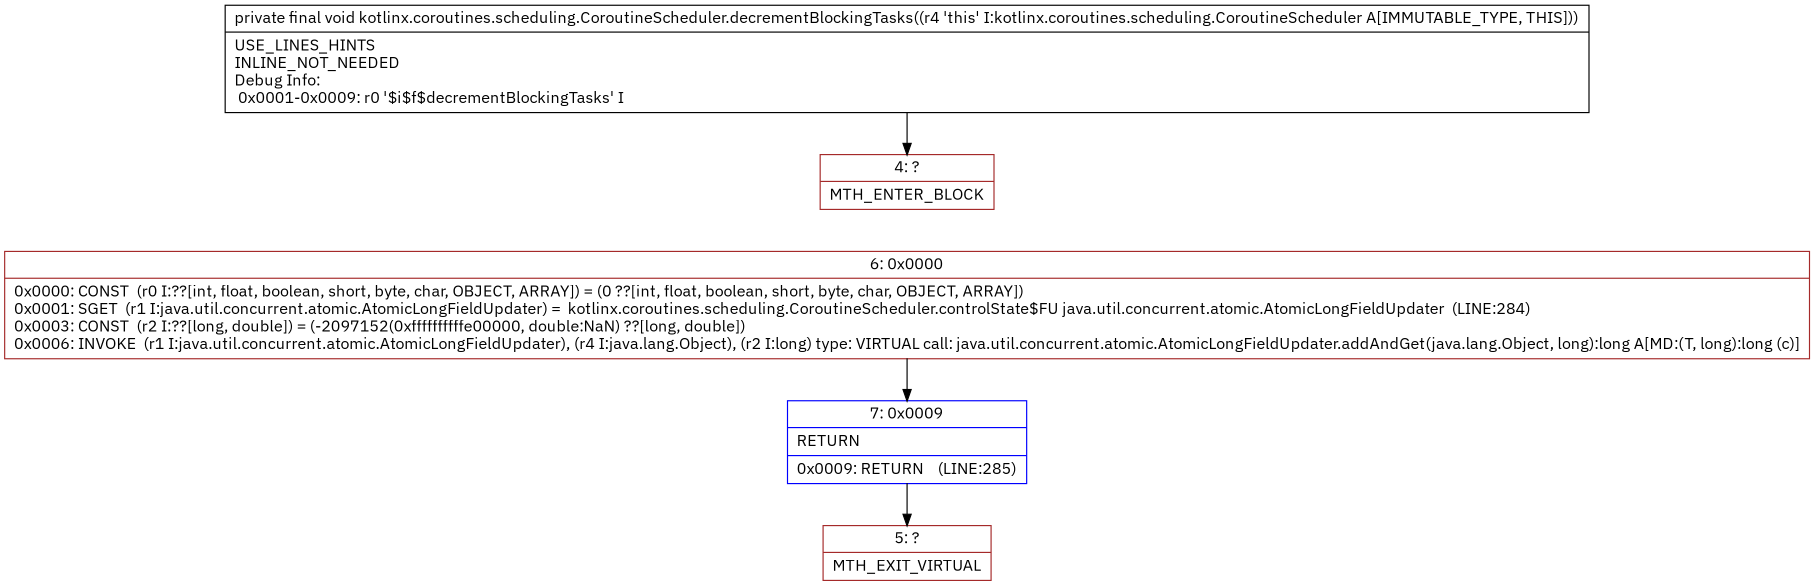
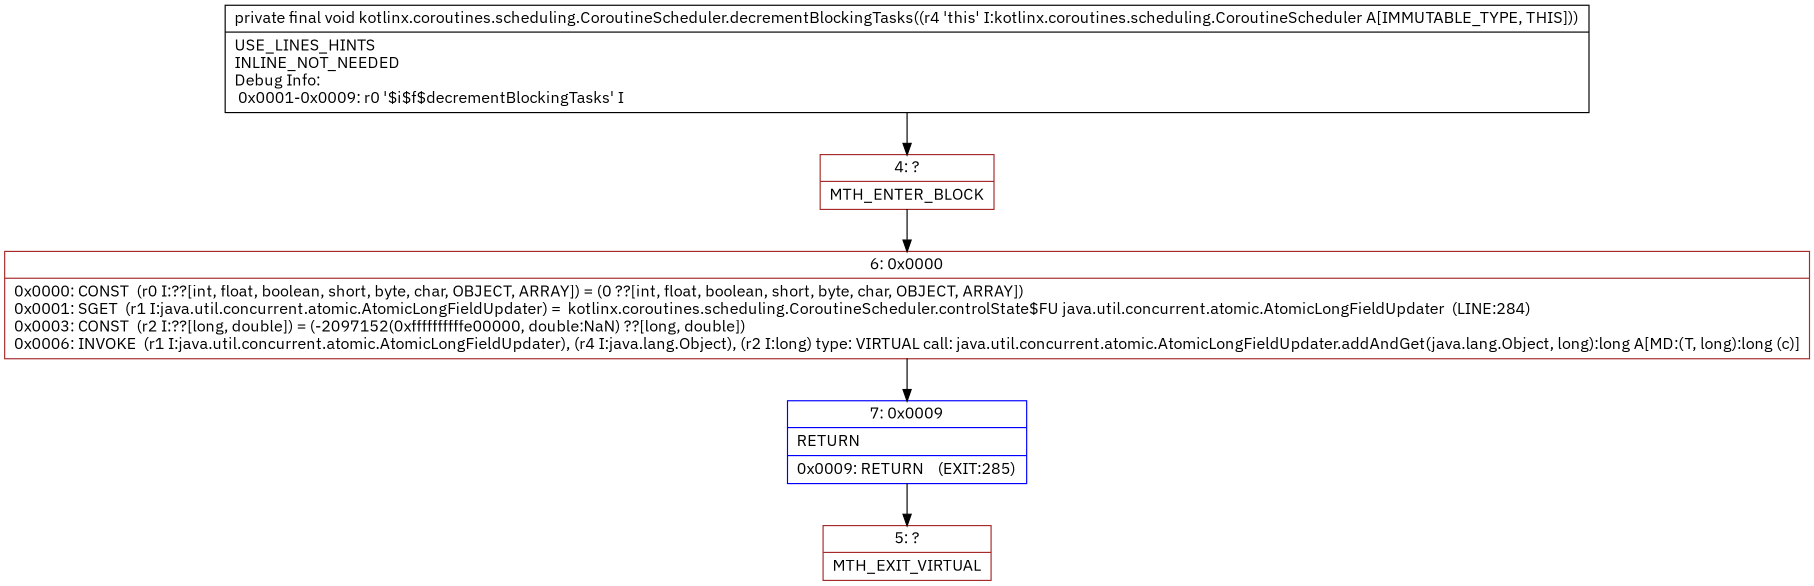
edge "4: ?" -> "6: 0x0000": added
node "7: 0x0009": text "0x0009: RETURN    (LINE:285)" -> "0x0009: RETURN    (EXIT:285)"
